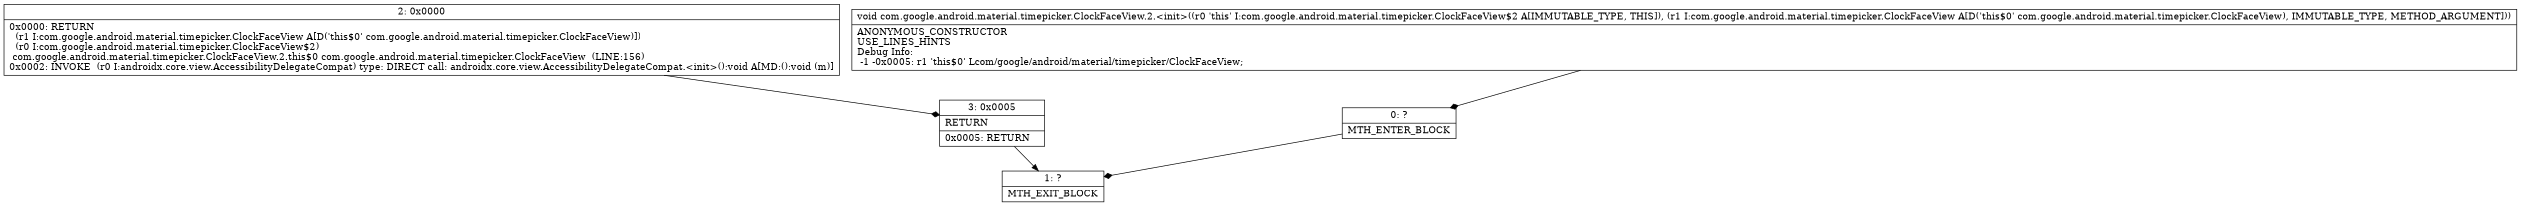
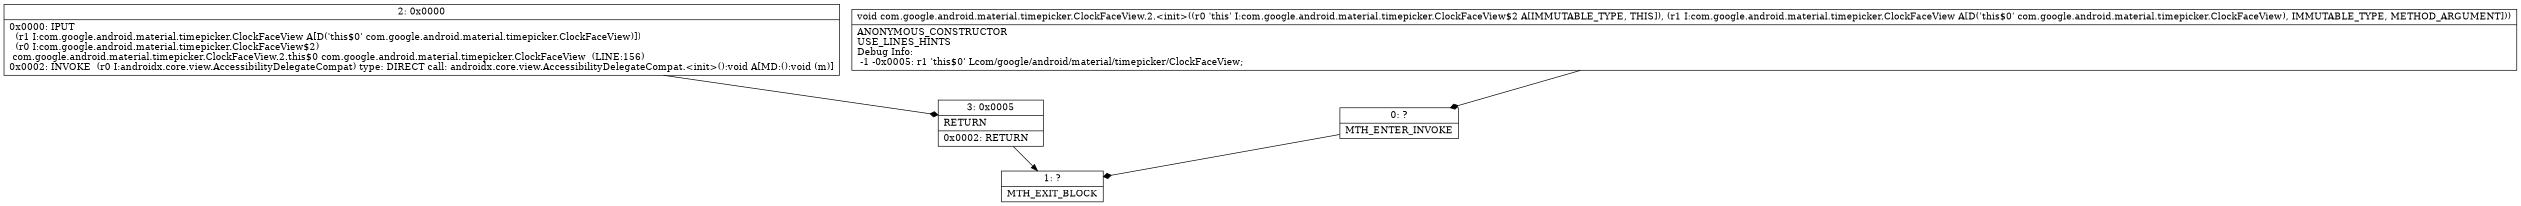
node "2: 0x0000": text "0x0000: RETURN" -> "0x0000: IPUT"
node "0: ?": text "MTH_ENTER_BLOCK" -> "MTH_ENTER_INVOKE"
node "3: 0x0005": text "0x0005: RETURN" -> "0x0002: RETURN"
